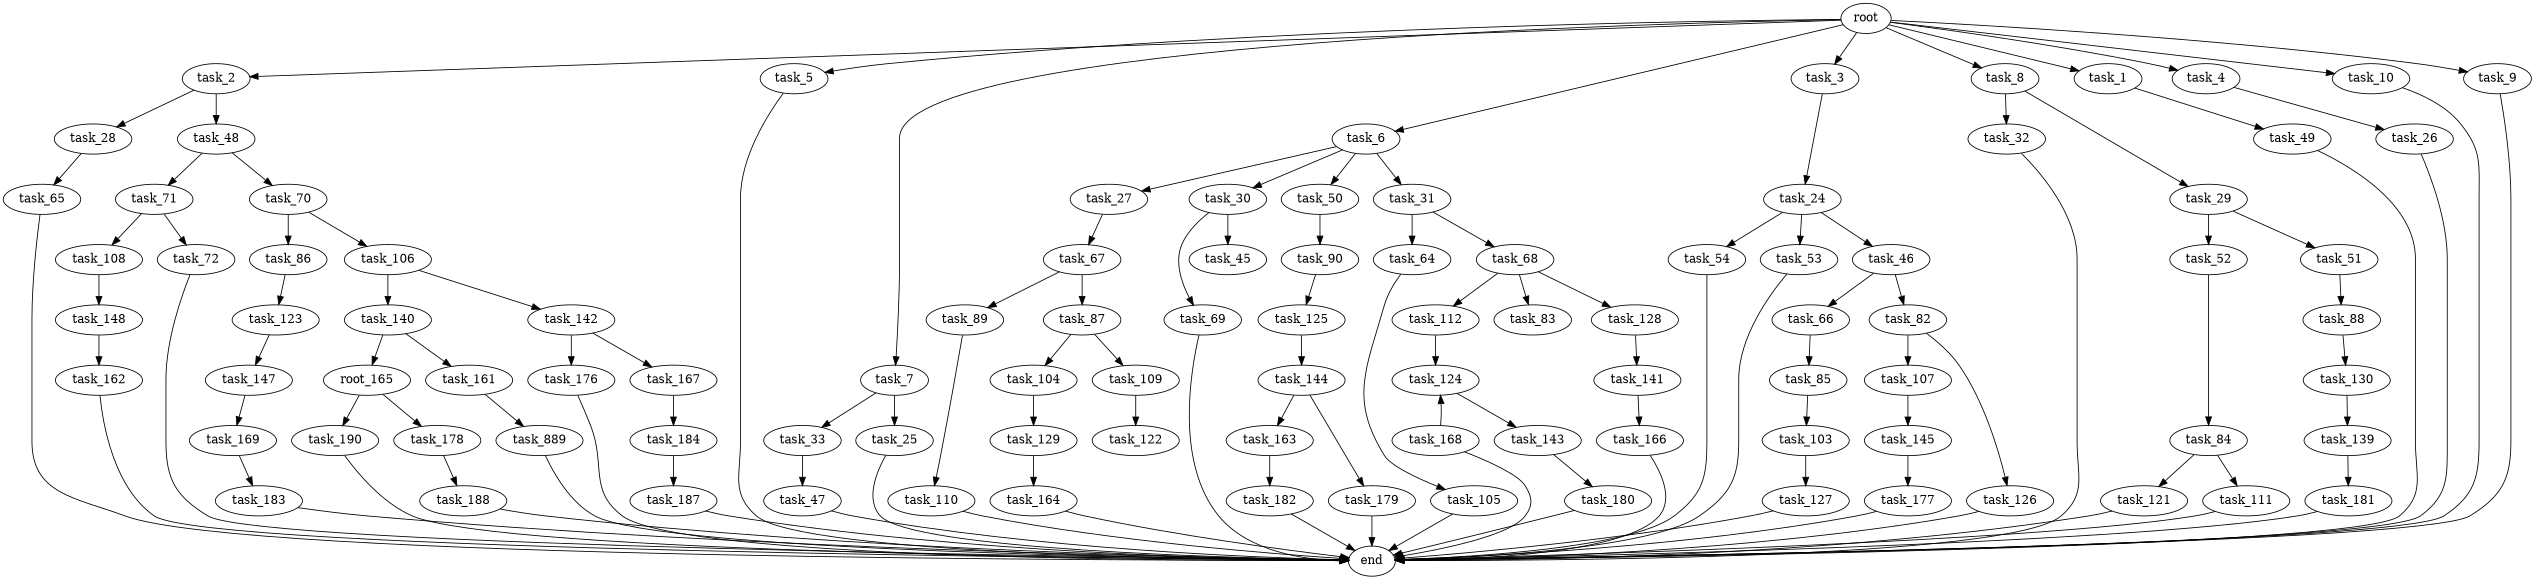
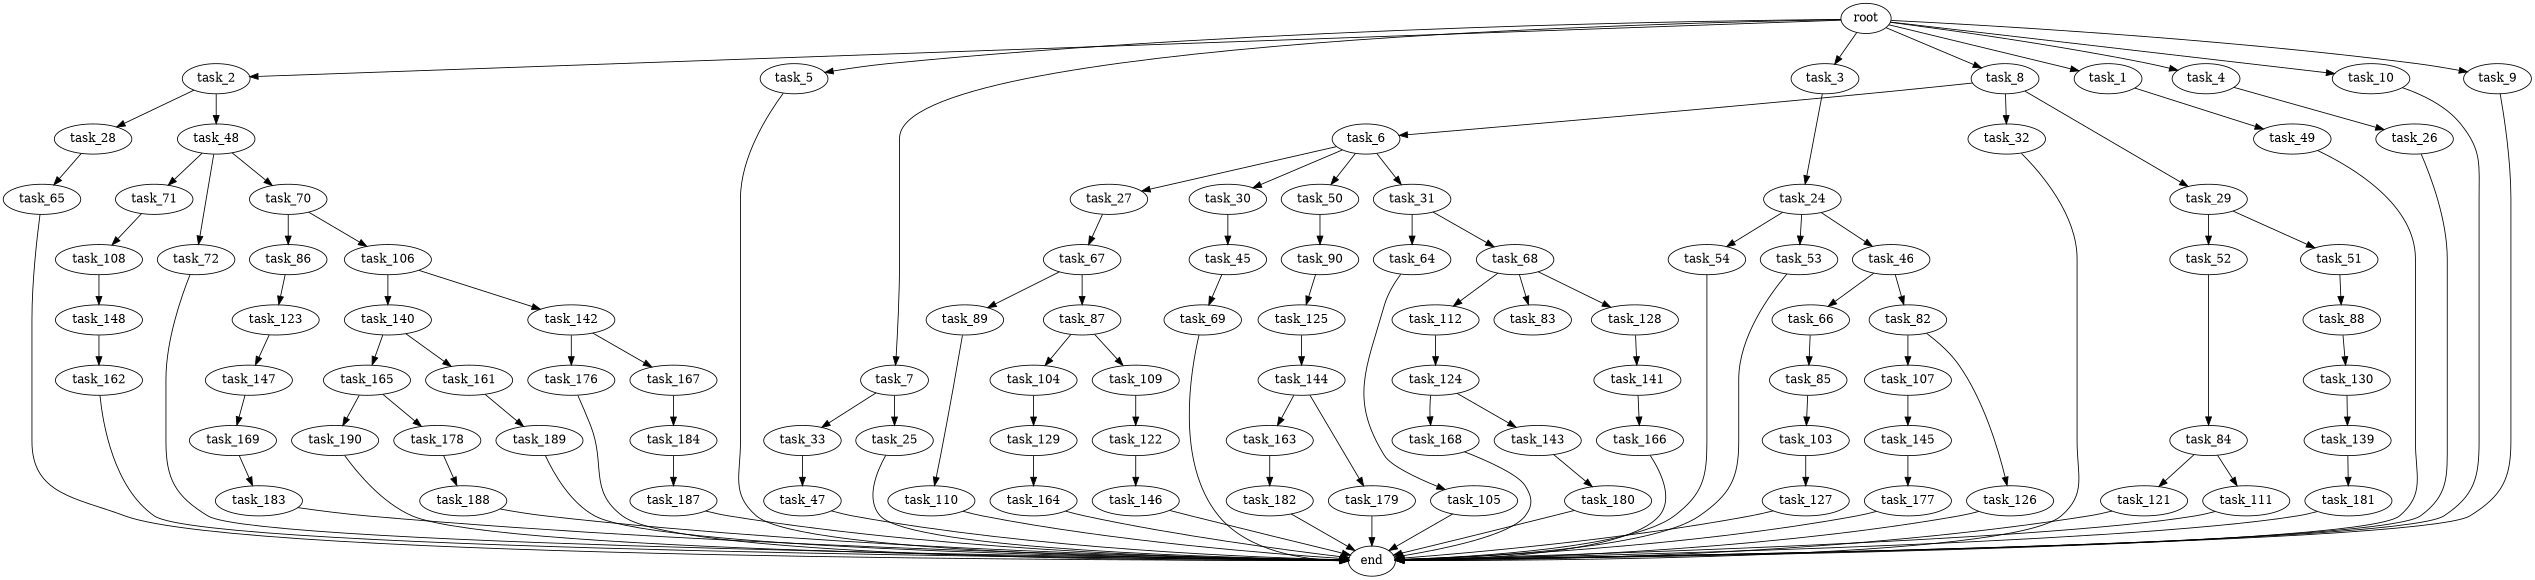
edge "root" -> "task_6": now "task_8" -> "task_6"
edge "task_71" -> "task_72": now "task_48" -> "task_72"
edge "task_30" -> "task_69": now "task_45" -> "task_69"
node "root_165": label "root_165" -> "task_165"
edge "task_168" -> "task_124": reversed
node "task_889": label "task_889" -> "task_189"
node "task_146": added
